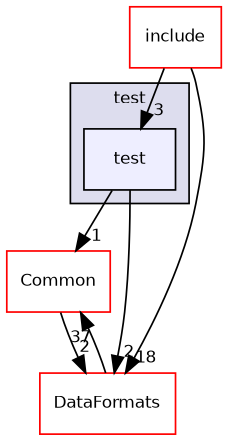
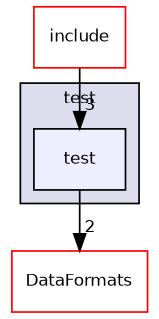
edge "include" -> "DataFormats": removed
node "Common": removed
